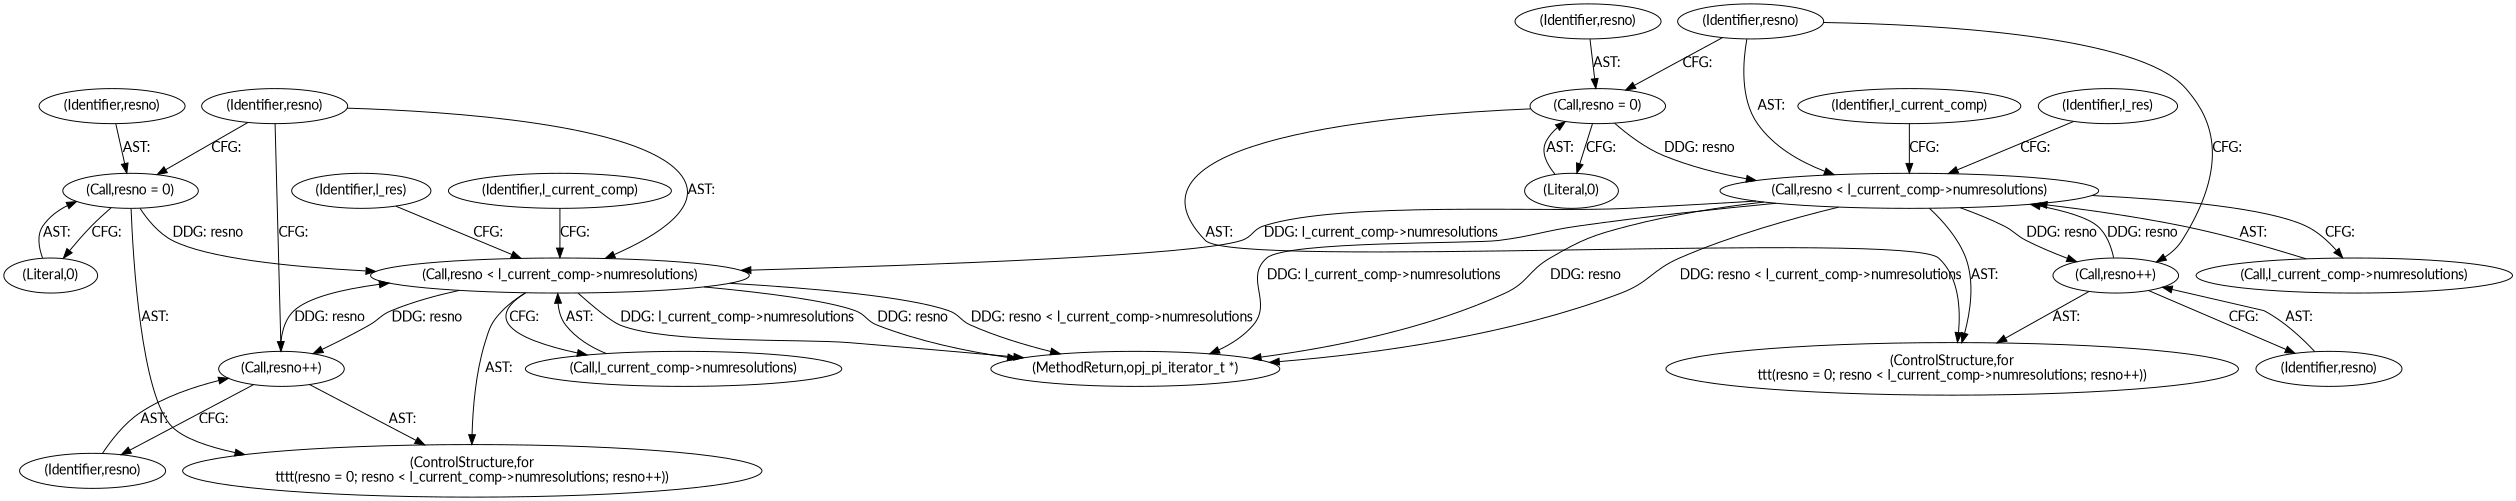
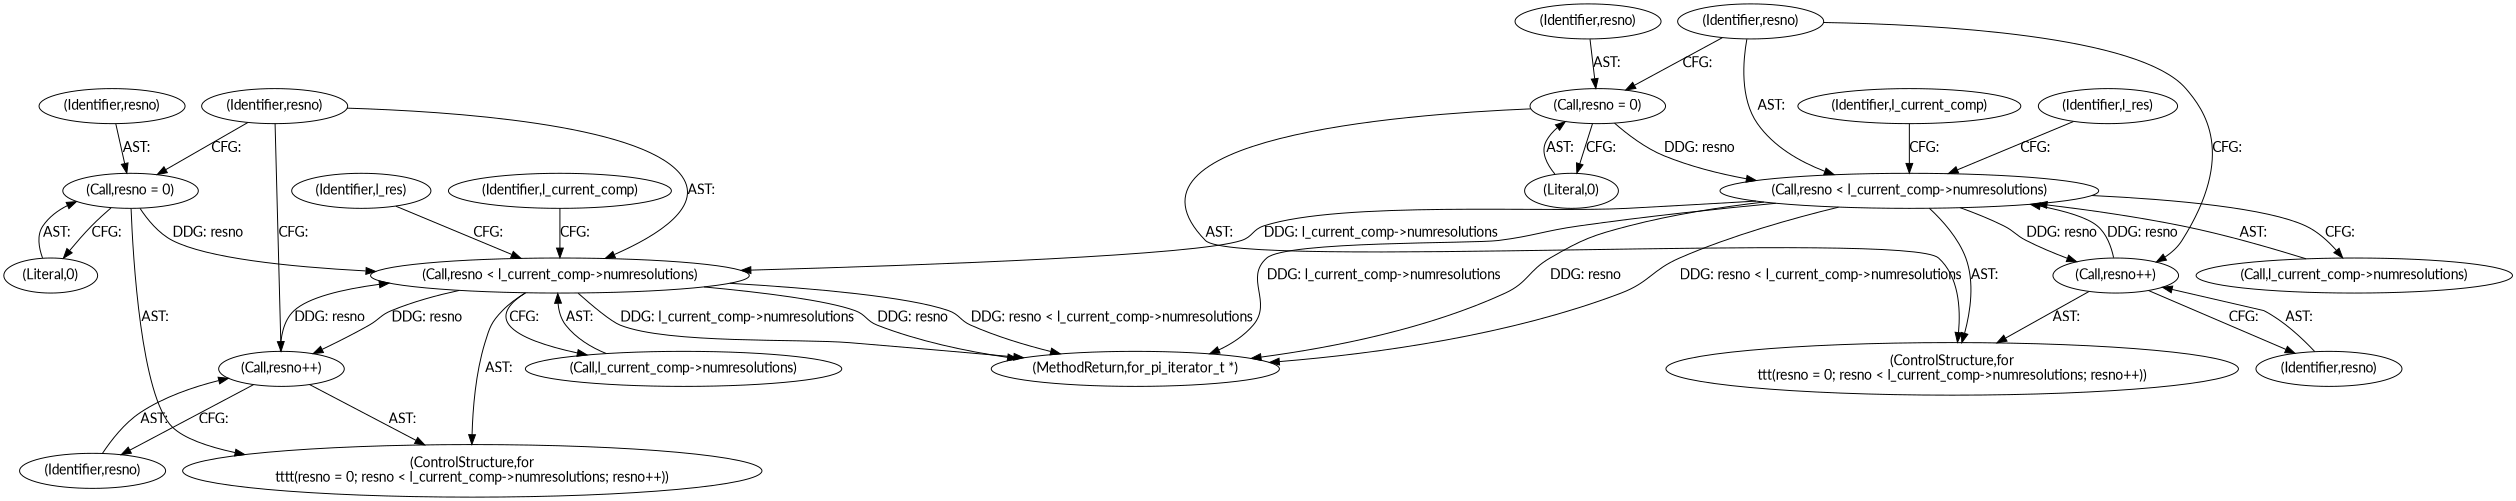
node "(MethodReturn,opj_pi_iterator_t *)": label "(MethodReturn,opj_pi_iterator_t *)" -> "(MethodReturn,for_pi_iterator_t *)"
